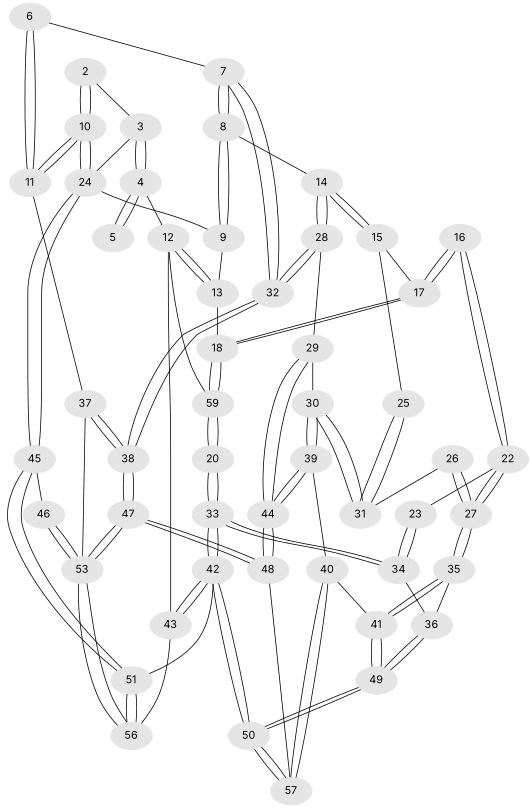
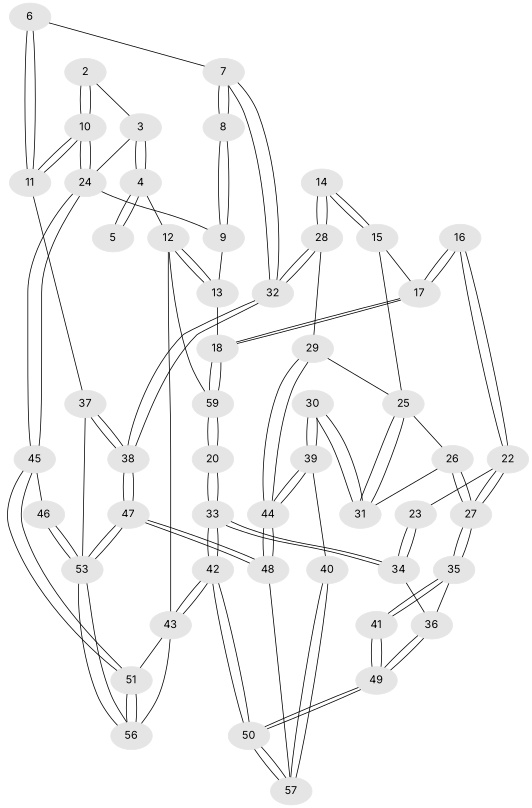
edge "8" -- "14": removed
edge "29" -- "30": now "29" -- "25"
edge "25" -- "26": added
edge "40" -- "41": removed
edge "42" -- "51": now "43" -- "51"
